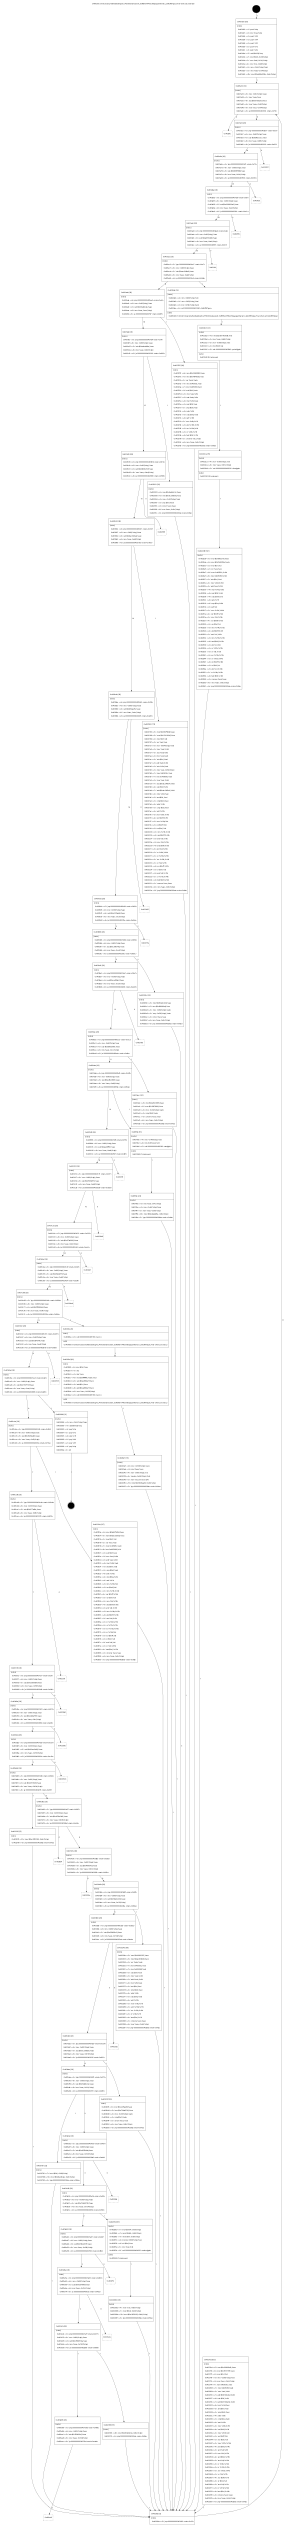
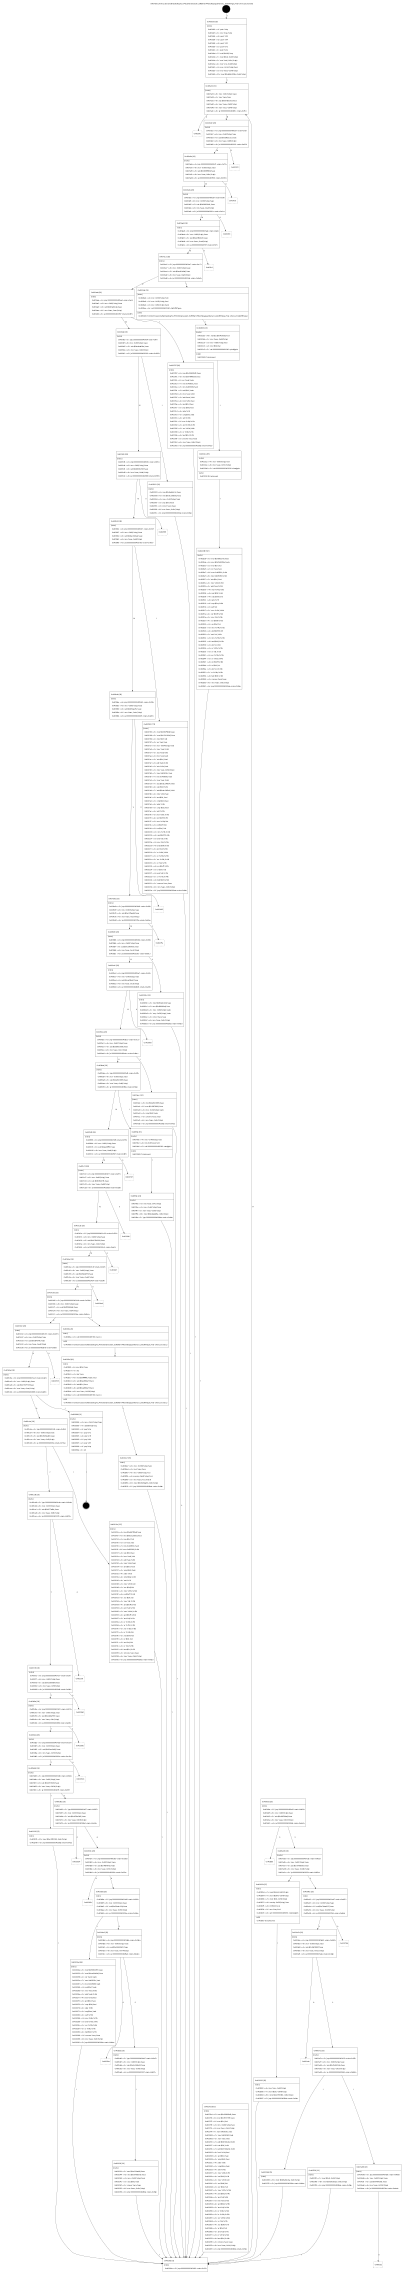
node "0x401dee [28]": removed
